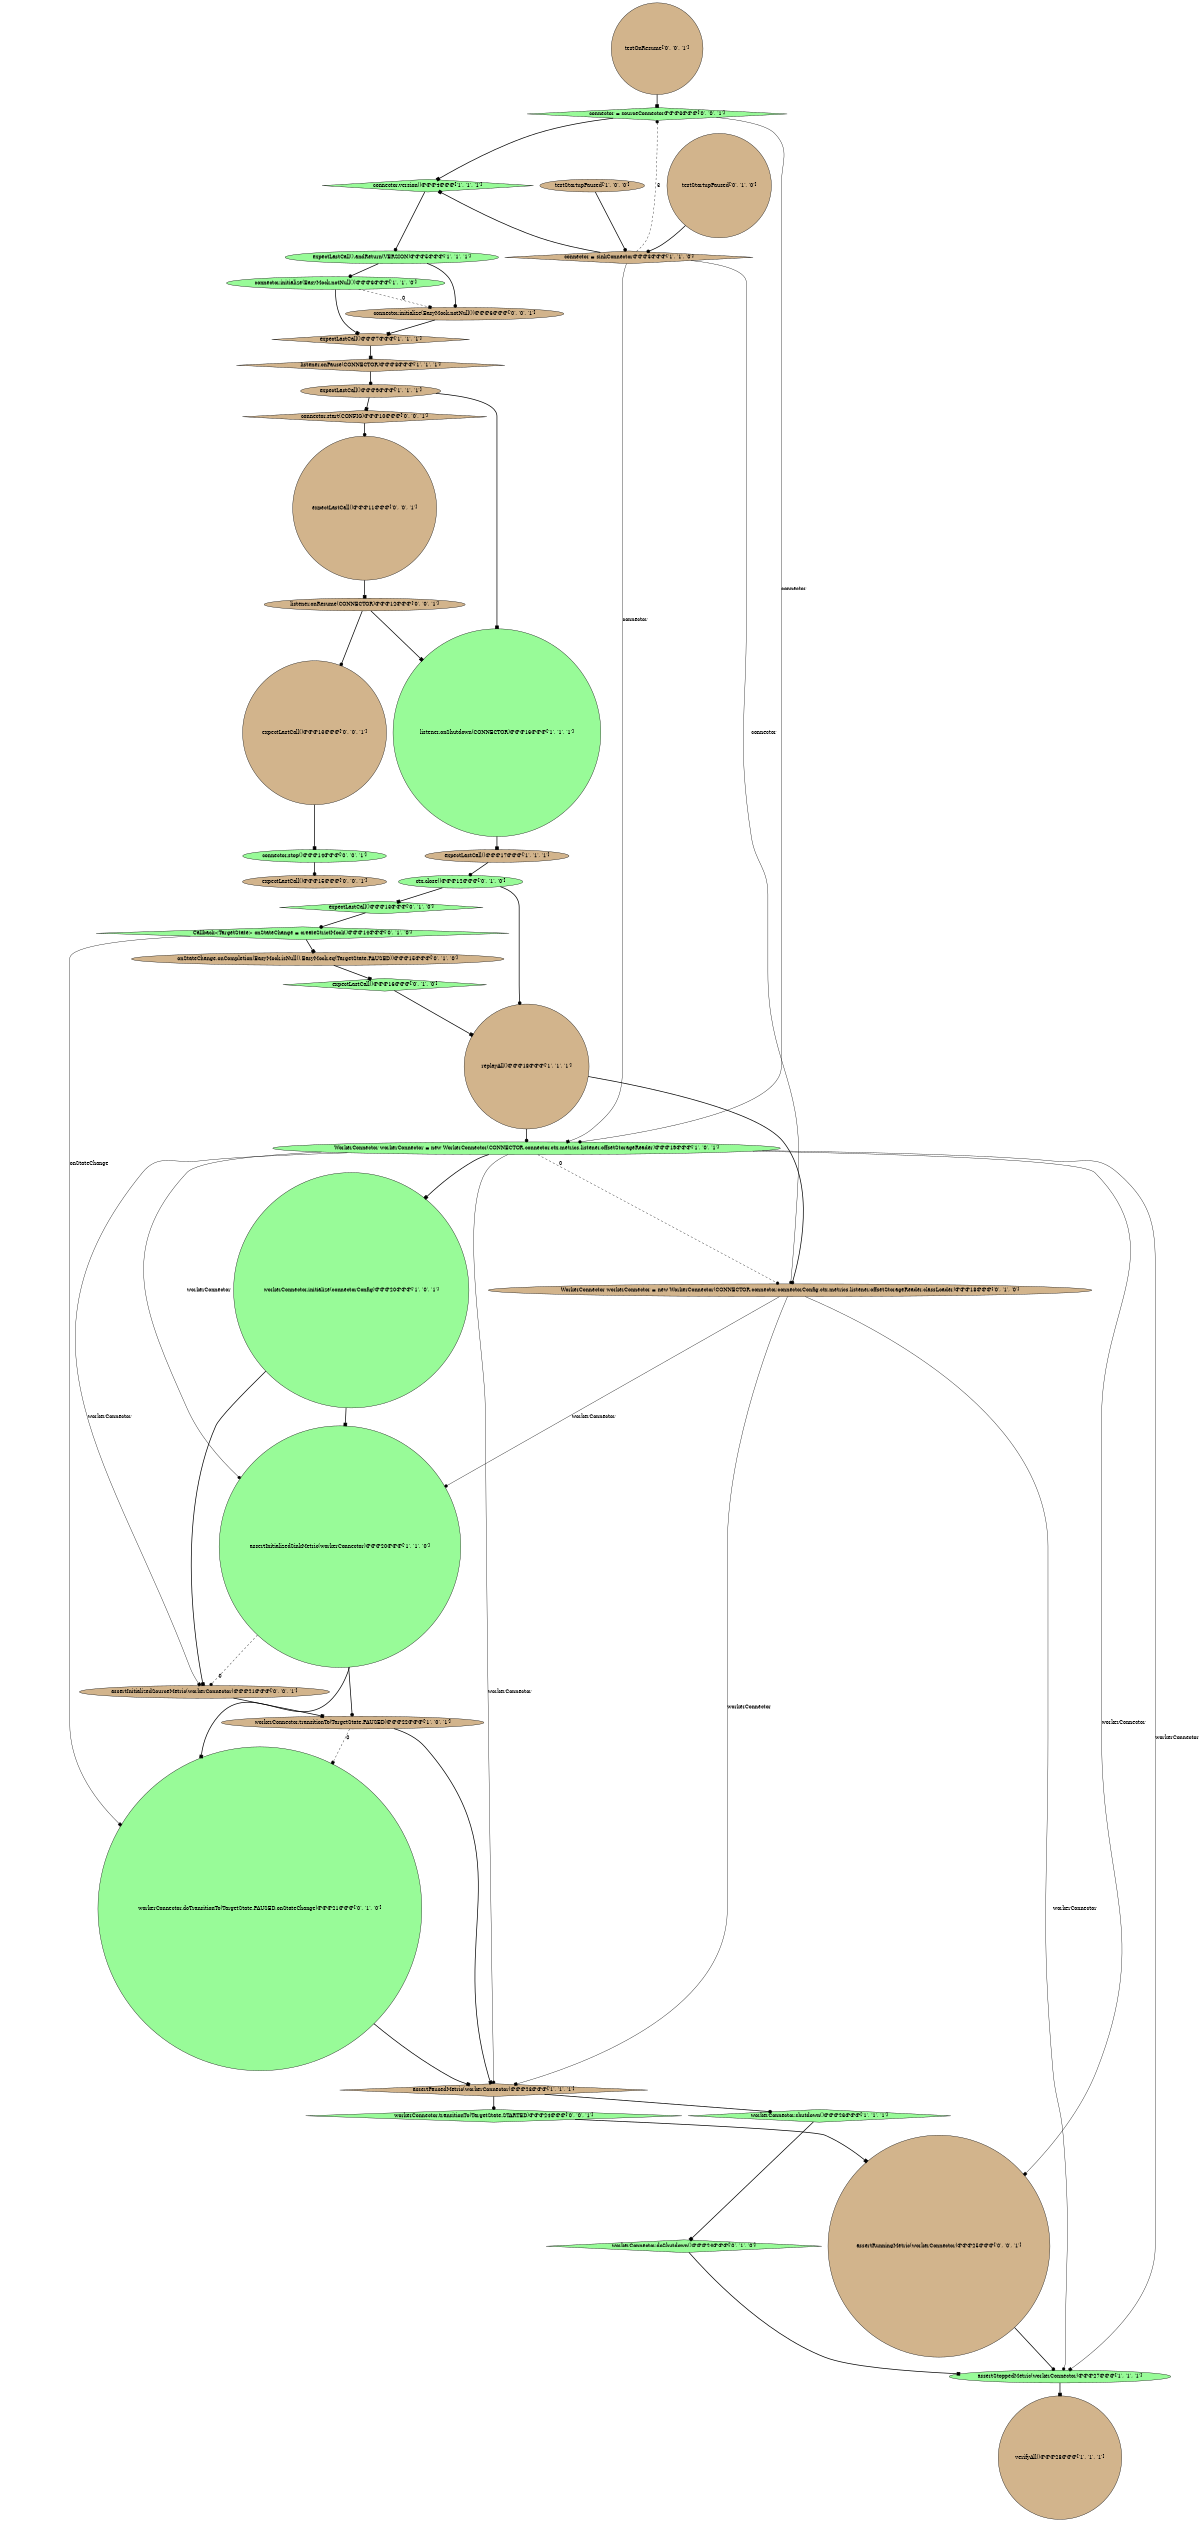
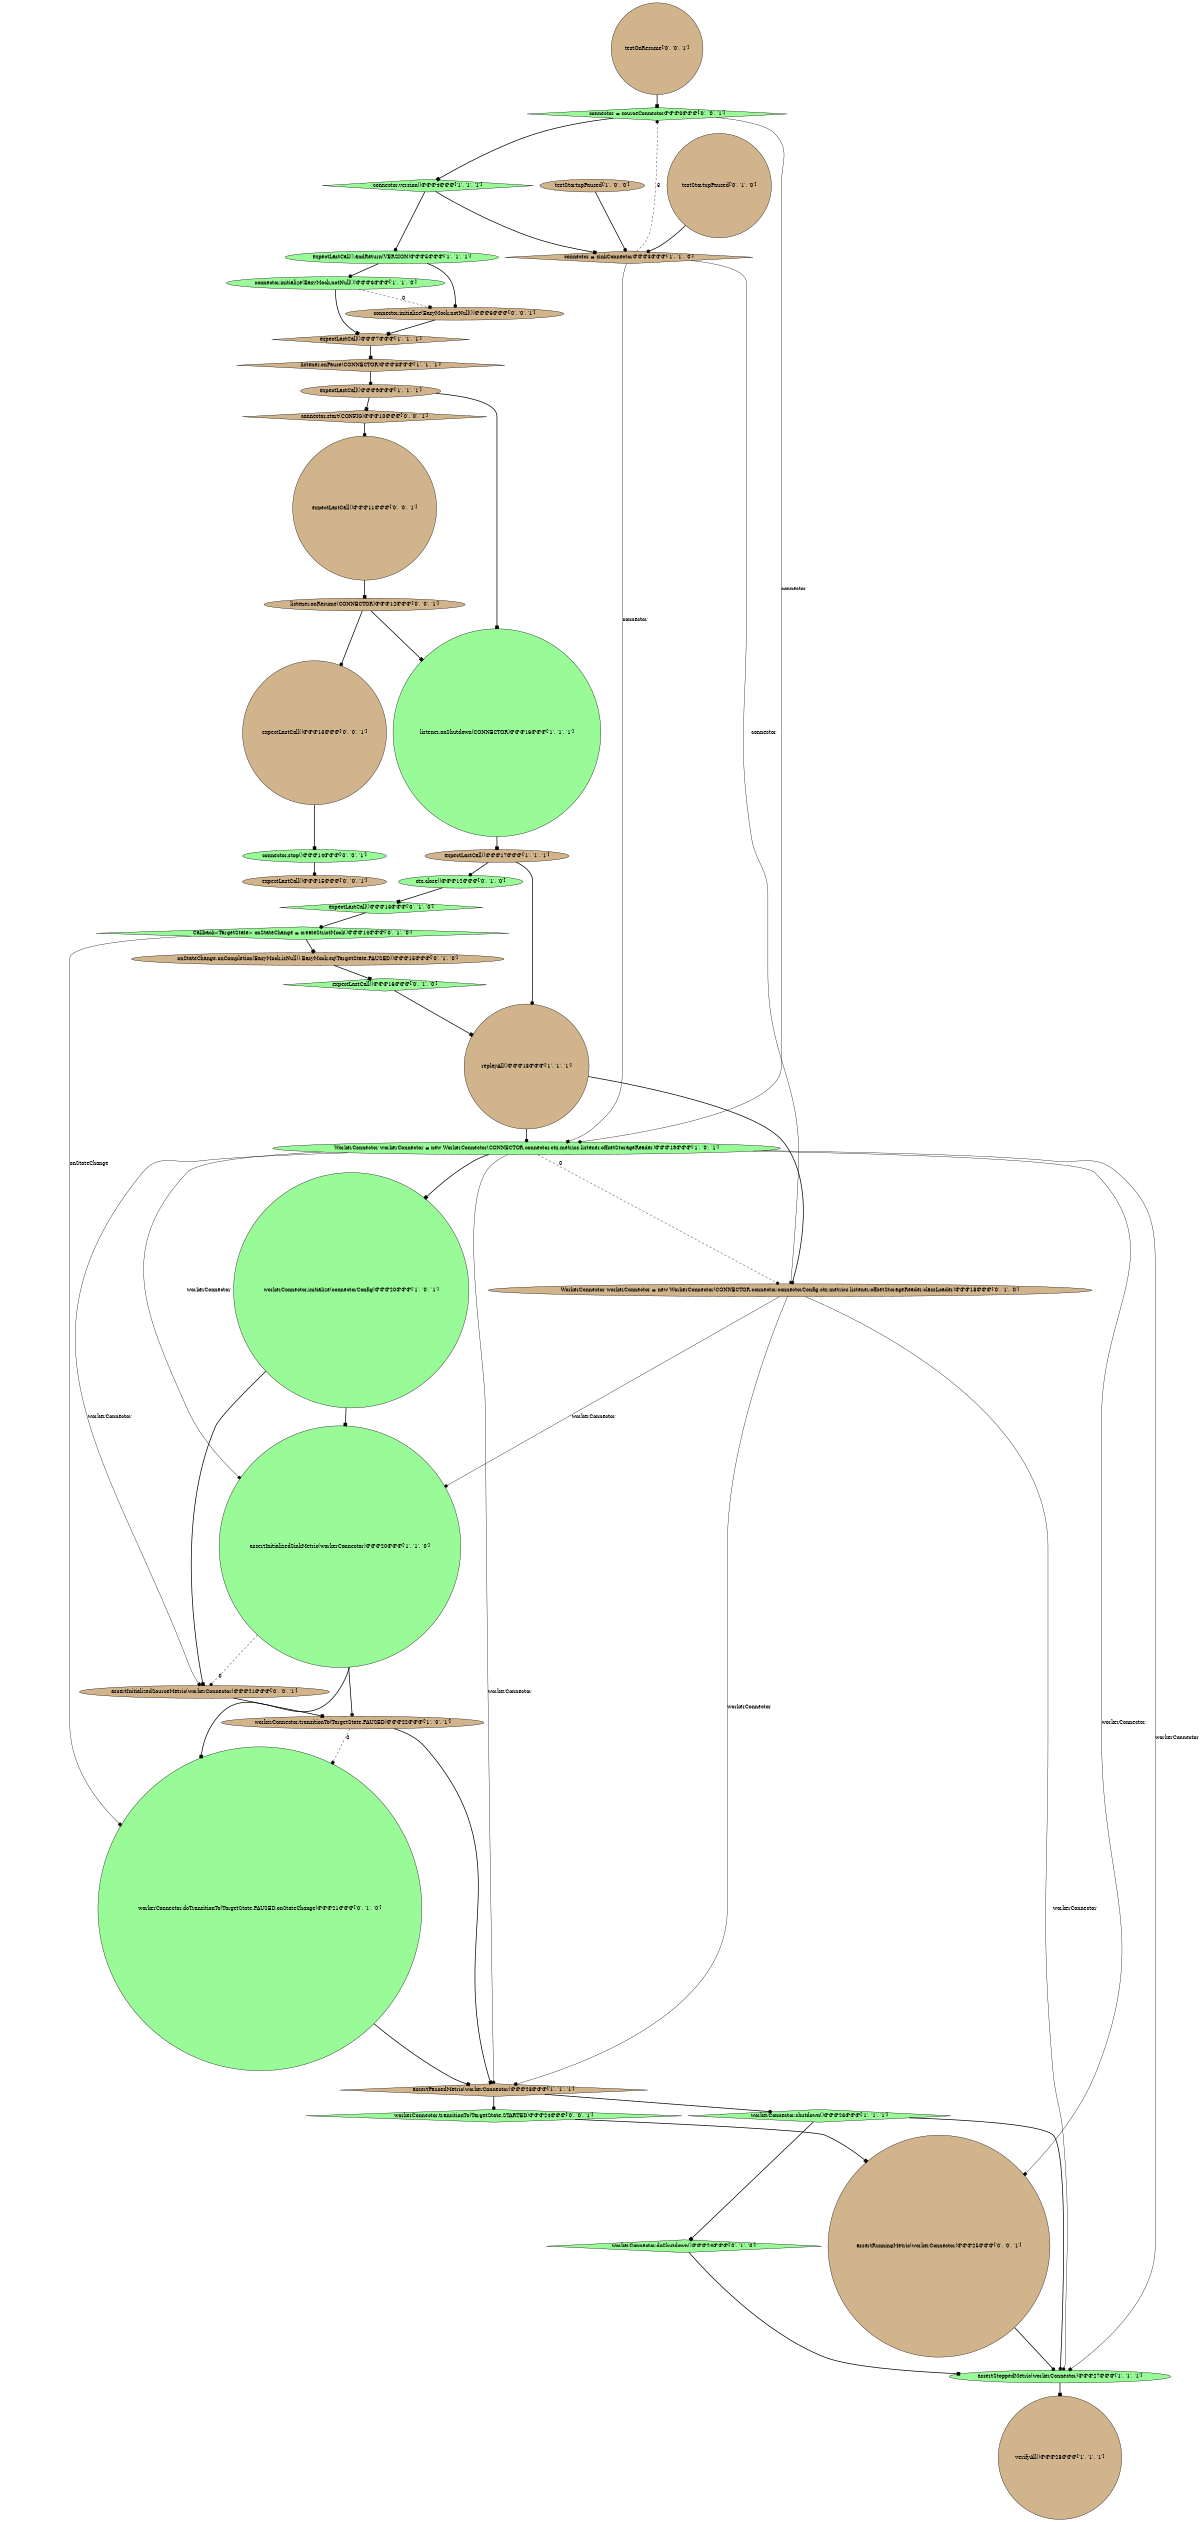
edge "connector = sinkConnector@@@3@@@['1', '1', '0']" -> "connector.version()@@@4@@@['1', '1', '1']": reversed
edge "ctx.close()@@@12@@@['0', '1', '0']" -> "replayAll()@@@18@@@['1', '1', '1']": now "expectLastCall()@@@17@@@['1', '1', '1']" -> "replayAll()@@@18@@@['1', '1', '1']"
edge "workerConnector.shutdown()@@@26@@@['1', '1', '1']" -> "assertStoppedMetric(workerConnector)@@@27@@@['1', '1', '1']": added
